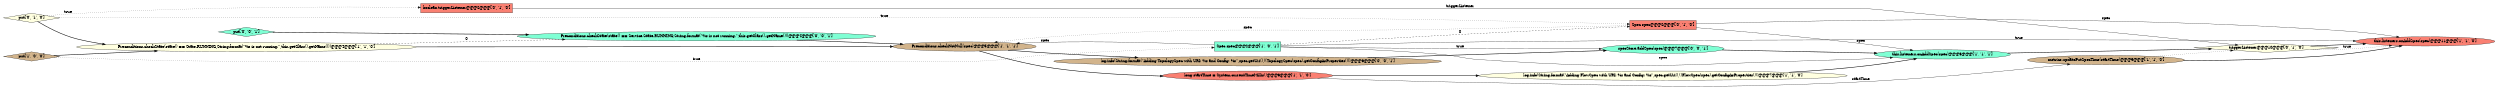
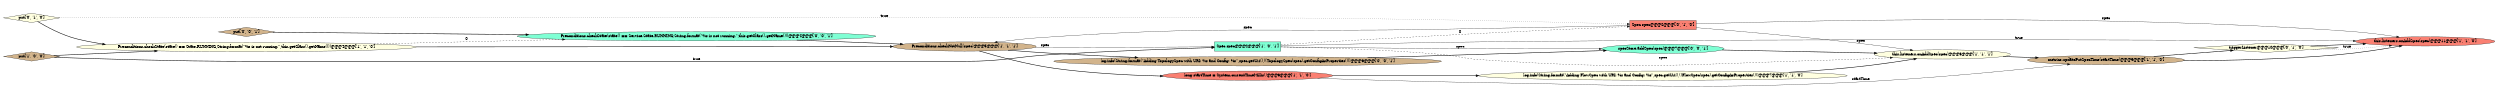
node "boolean triggerListener@@@2@@@['0', '1', '0']": removed
edge "Spec spec@@@2@@@['0', '1', '0']" -> "Preconditions.checkNotNull(spec)@@@5@@@['1', '1', '1']": style dotted -> solid
node "put['0', '0', '1']": fillcolor aquamarine -> tan
edge "Spec spec@@@2@@@['1', '0', '1']" -> "Preconditions.checkNotNull(spec)@@@5@@@['1', '1', '1']": reversed
edge "Spec spec@@@2@@@['1', '0', '1']" -> "specStore.addSpec(spec)@@@7@@@['0', '0', '1']": label "true" -> "spec"
edge "this.listeners.onAddSpec(spec)@@@8@@@['1', '1', '1']" -> "triggerListener@@@10@@@['0', '1', '0']": now "this.listeners.onAddSpec(spec)@@@8@@@['1', '1', '1']" -> "metrics.updatePutSpecTime(startTime)@@@9@@@['1', '1', '0']"
edge "metrics.updatePutSpecTime(startTime)@@@9@@@['1', '1', '0']" -> "triggerListener@@@10@@@['0', '1', '0']": style dotted -> bold
node "this.listeners.onAddSpec(spec)@@@8@@@['1', '1', '1']": fillcolor aquamarine -> lightyellow
edge "put['1', '0', '0']" -> "Spec spec@@@2@@@['1', '0', '1']": style dotted -> bold
edge "Spec spec@@@2@@@['1', '0', '1']" -> "this.listeners.onAddSpec(spec)@@@8@@@['1', '1', '1']": style solid -> dashed
